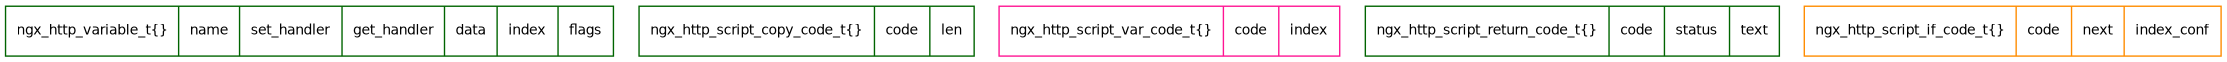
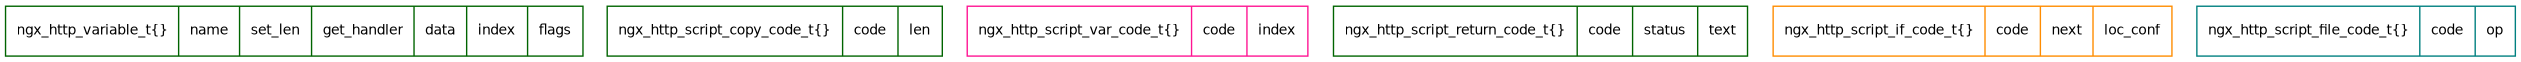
node "ngx_http_variable_t{}": text "set_handler" -> "set_len"
node "ngx_http_script_if_code_t{}": text "index_conf" -> "loc_conf"
node "ngx_http_script_file_code_t{}": added
